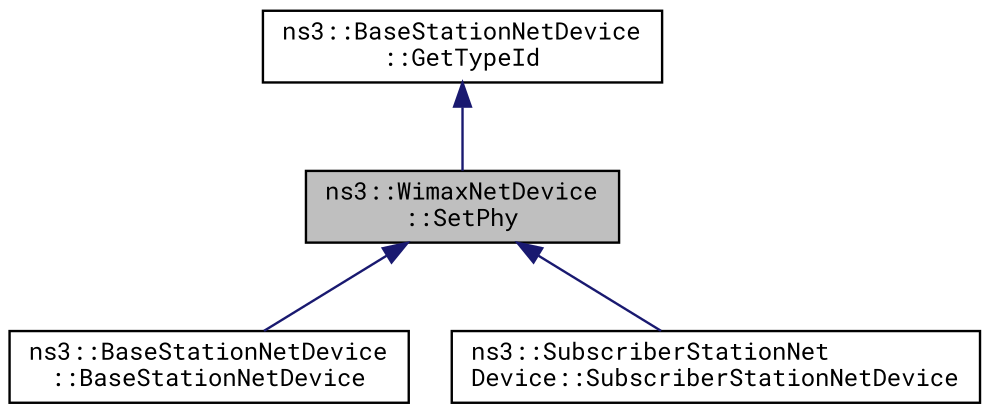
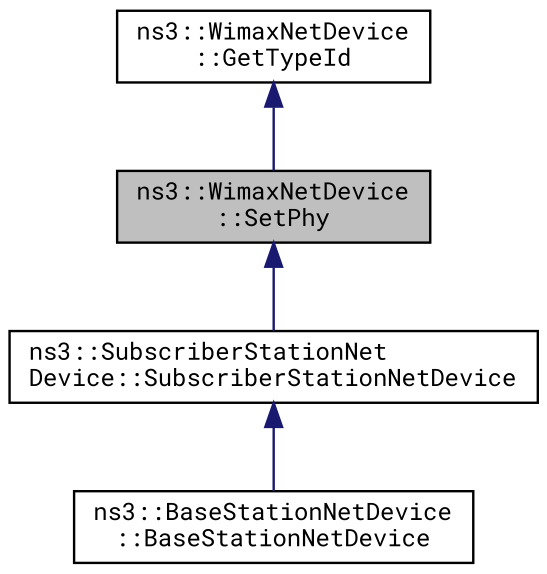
node "ns3::BaseStationNetDevice ::GetTypeId": label "ns3::BaseStationNetDevice ::GetTypeId" -> "ns3::WimaxNetDevice ::GetTypeId"
edge "ns3::BaseStationNetDevice ::BaseStationNetDevice" -> "ns3::WimaxNetDevice ::SetPhy": now "ns3::BaseStationNetDevice ::BaseStationNetDevice" -> "ns3::SubscriberStationNet Device::SubscriberStationNetDevice"
